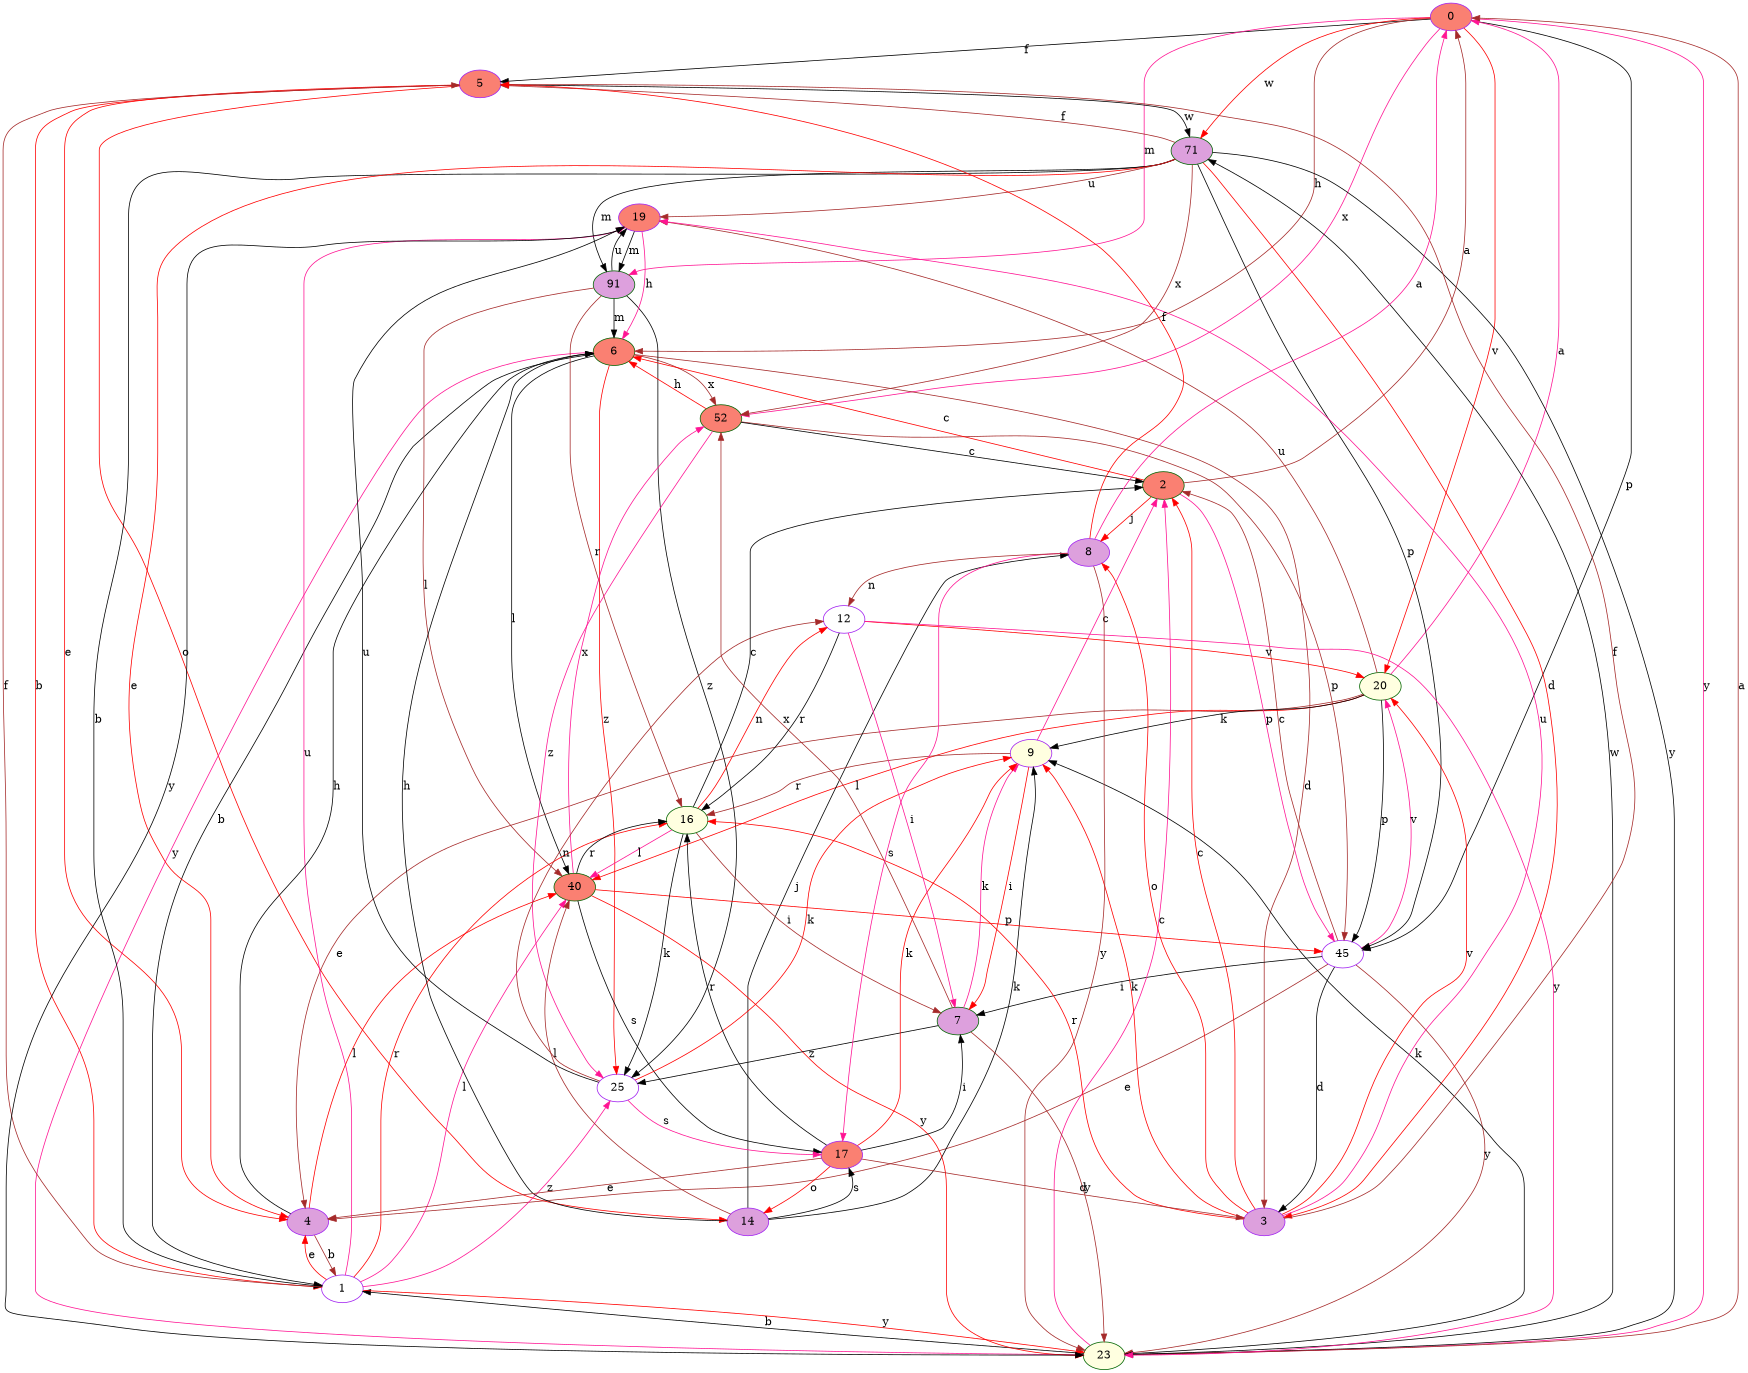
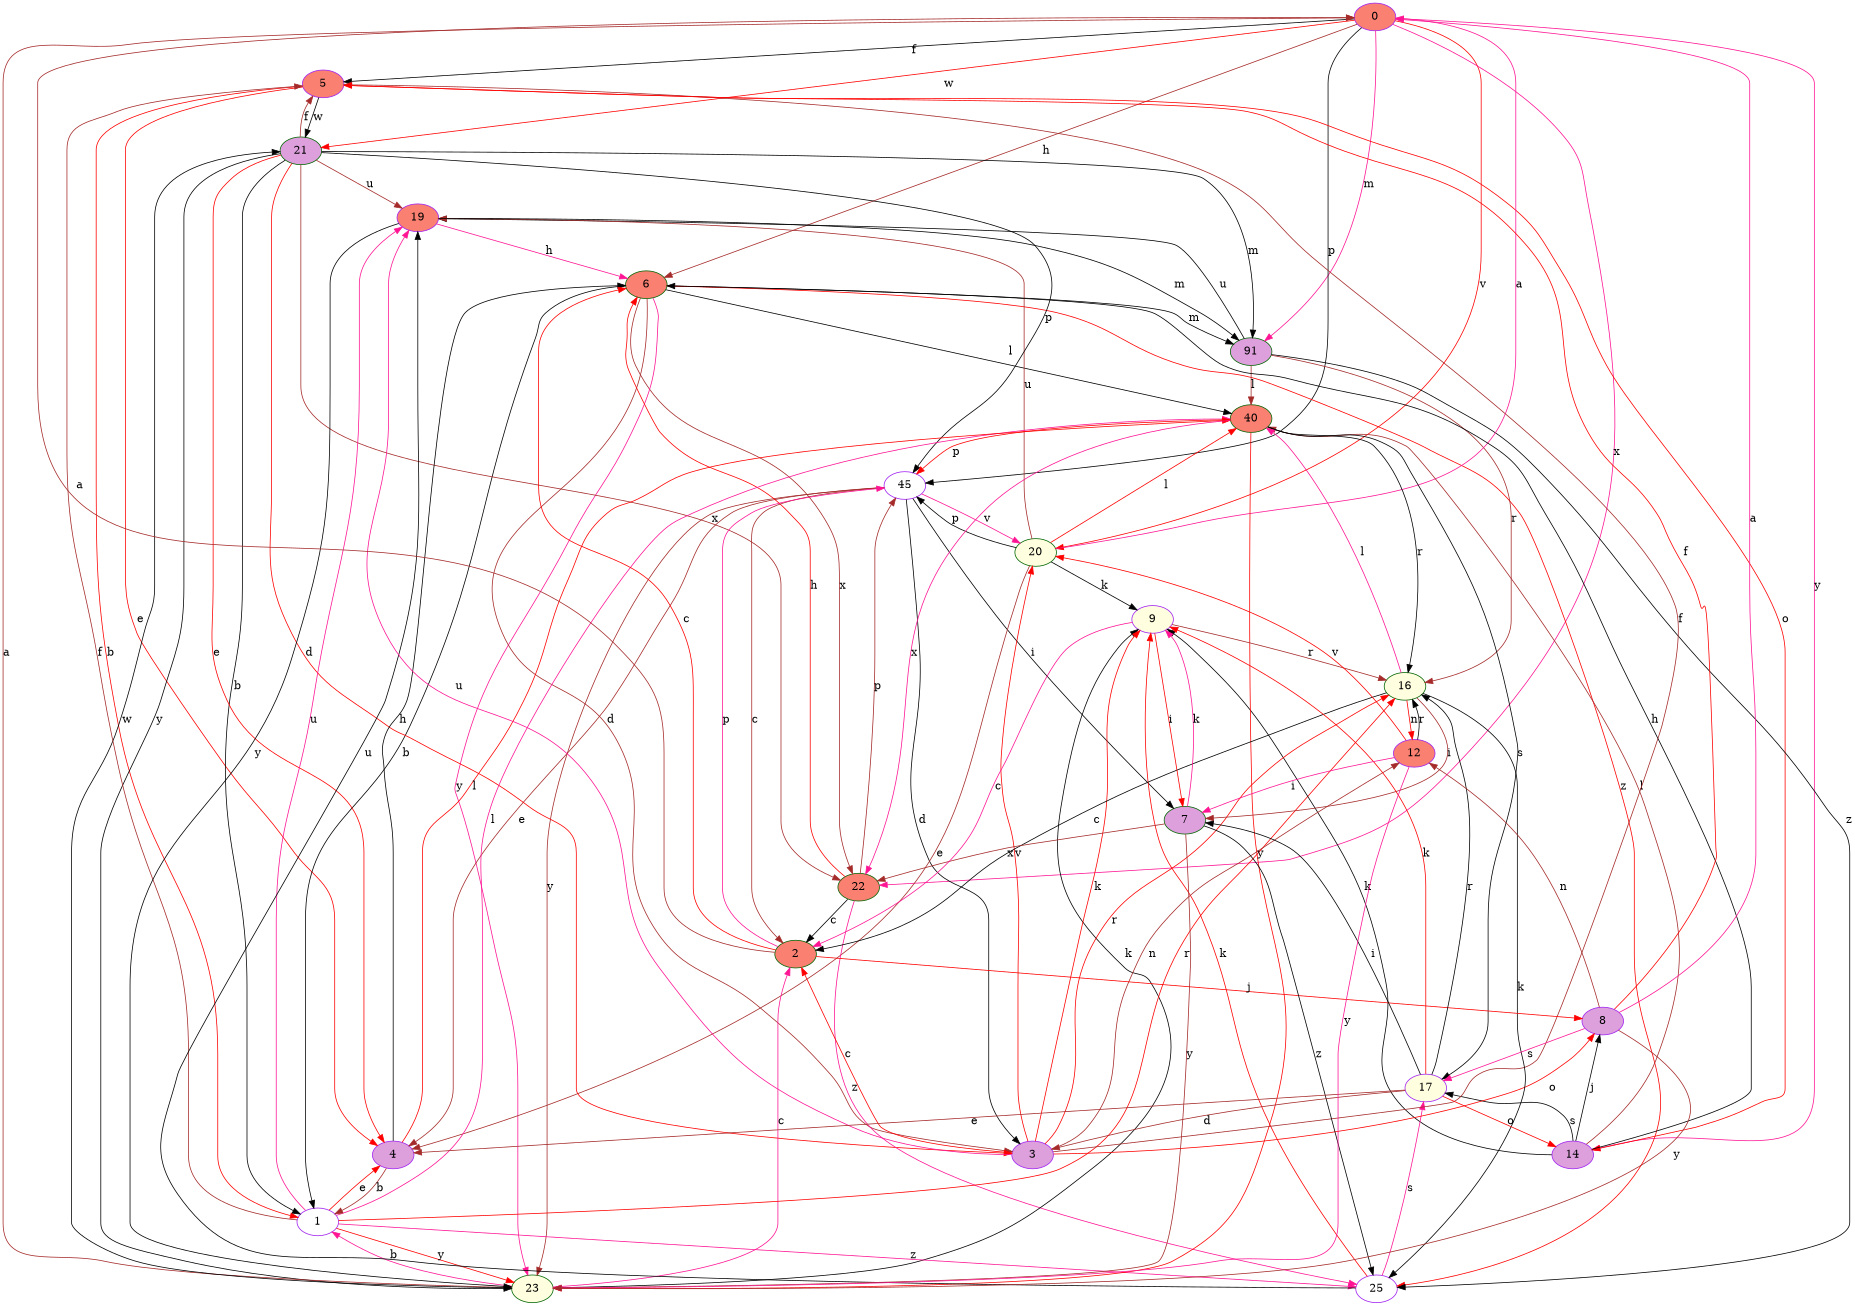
node "71": label "71" -> "21"
edge "91" -> "6": reversed
node "52": label "52" -> "22"
node "12": fillcolor white -> salmon
edge "25" -> "12": now "3" -> "12"
edge "0" -> "23": now "0" -> "14"
node "17": fillcolor salmon -> lightyellow
edge "23" -> "1": color black -> deeppink
